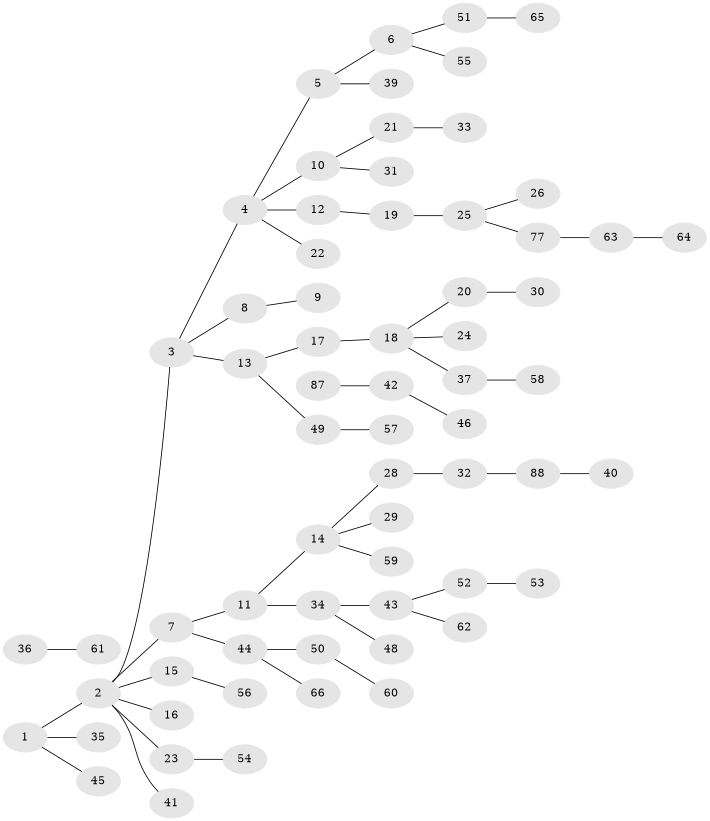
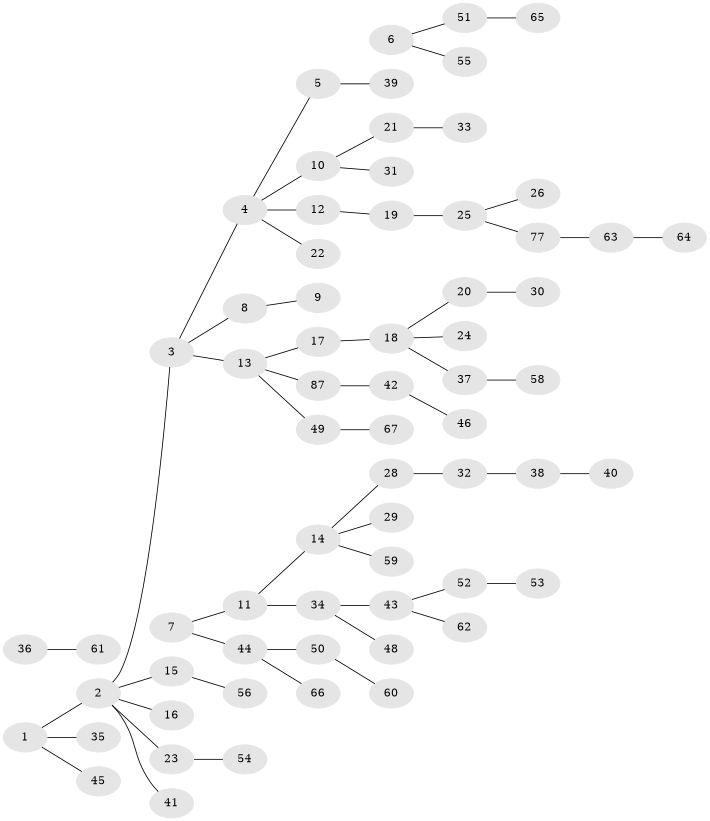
edge "6" -- "5": removed
edge "13" -- "87": added
node "57": label "57" -> "67"
node "88": label "88" -> "38"
edge "7" -- "2": removed
